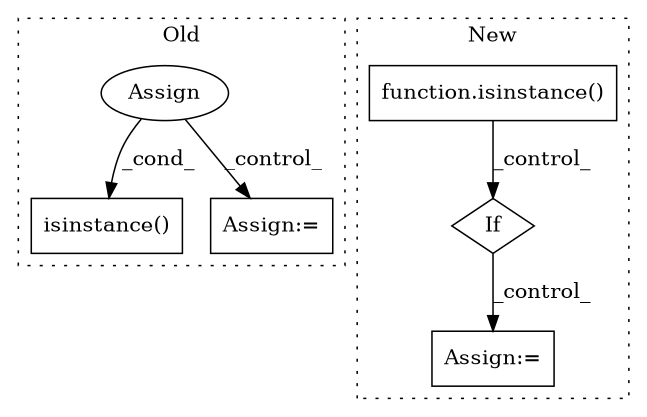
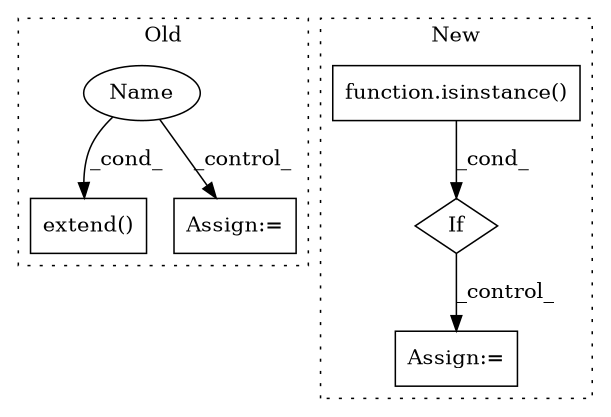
node "Assign": label "Assign" -> "Name"
edge "function.isinstance()" -> "If": label "_control_" -> "_cond_"
node "isinstance()": label "isinstance()" -> "extend()"
